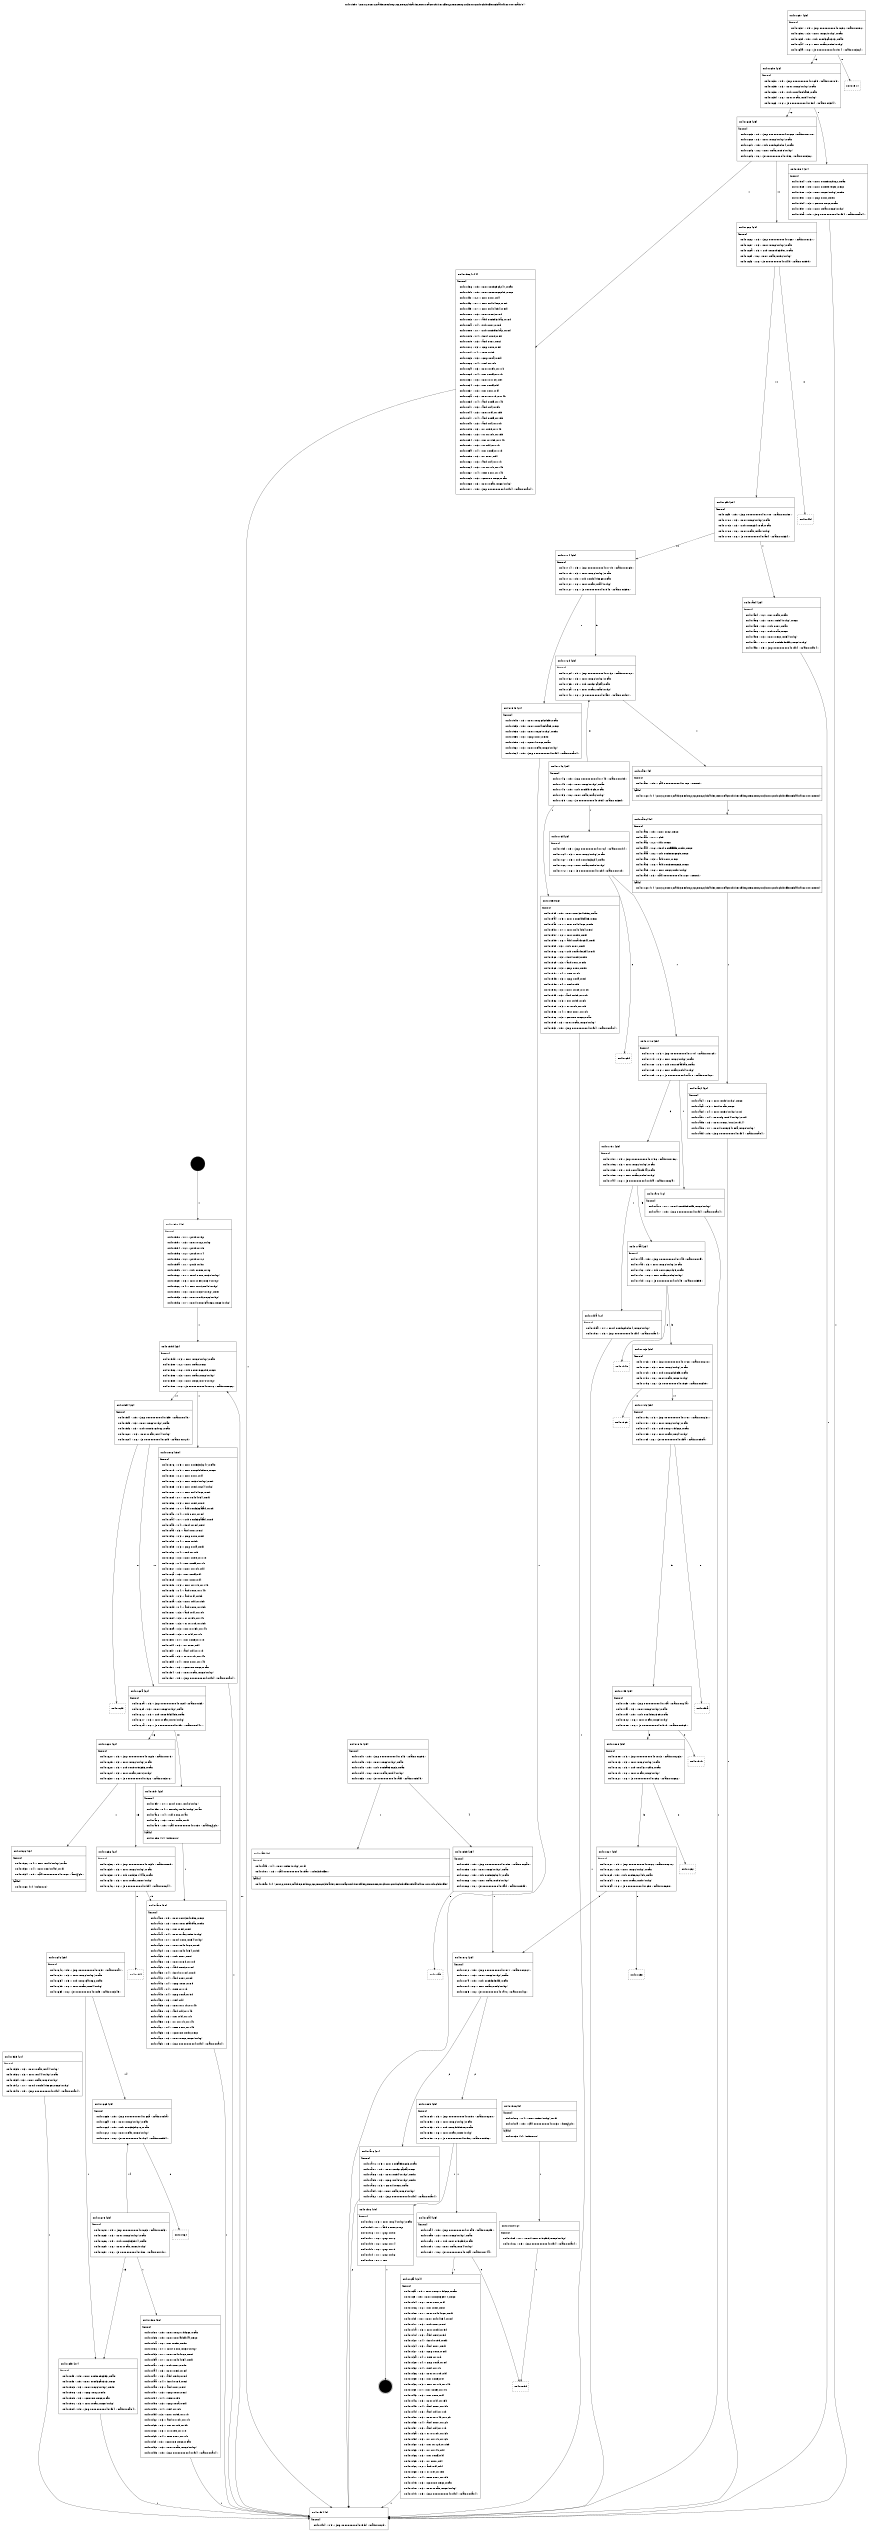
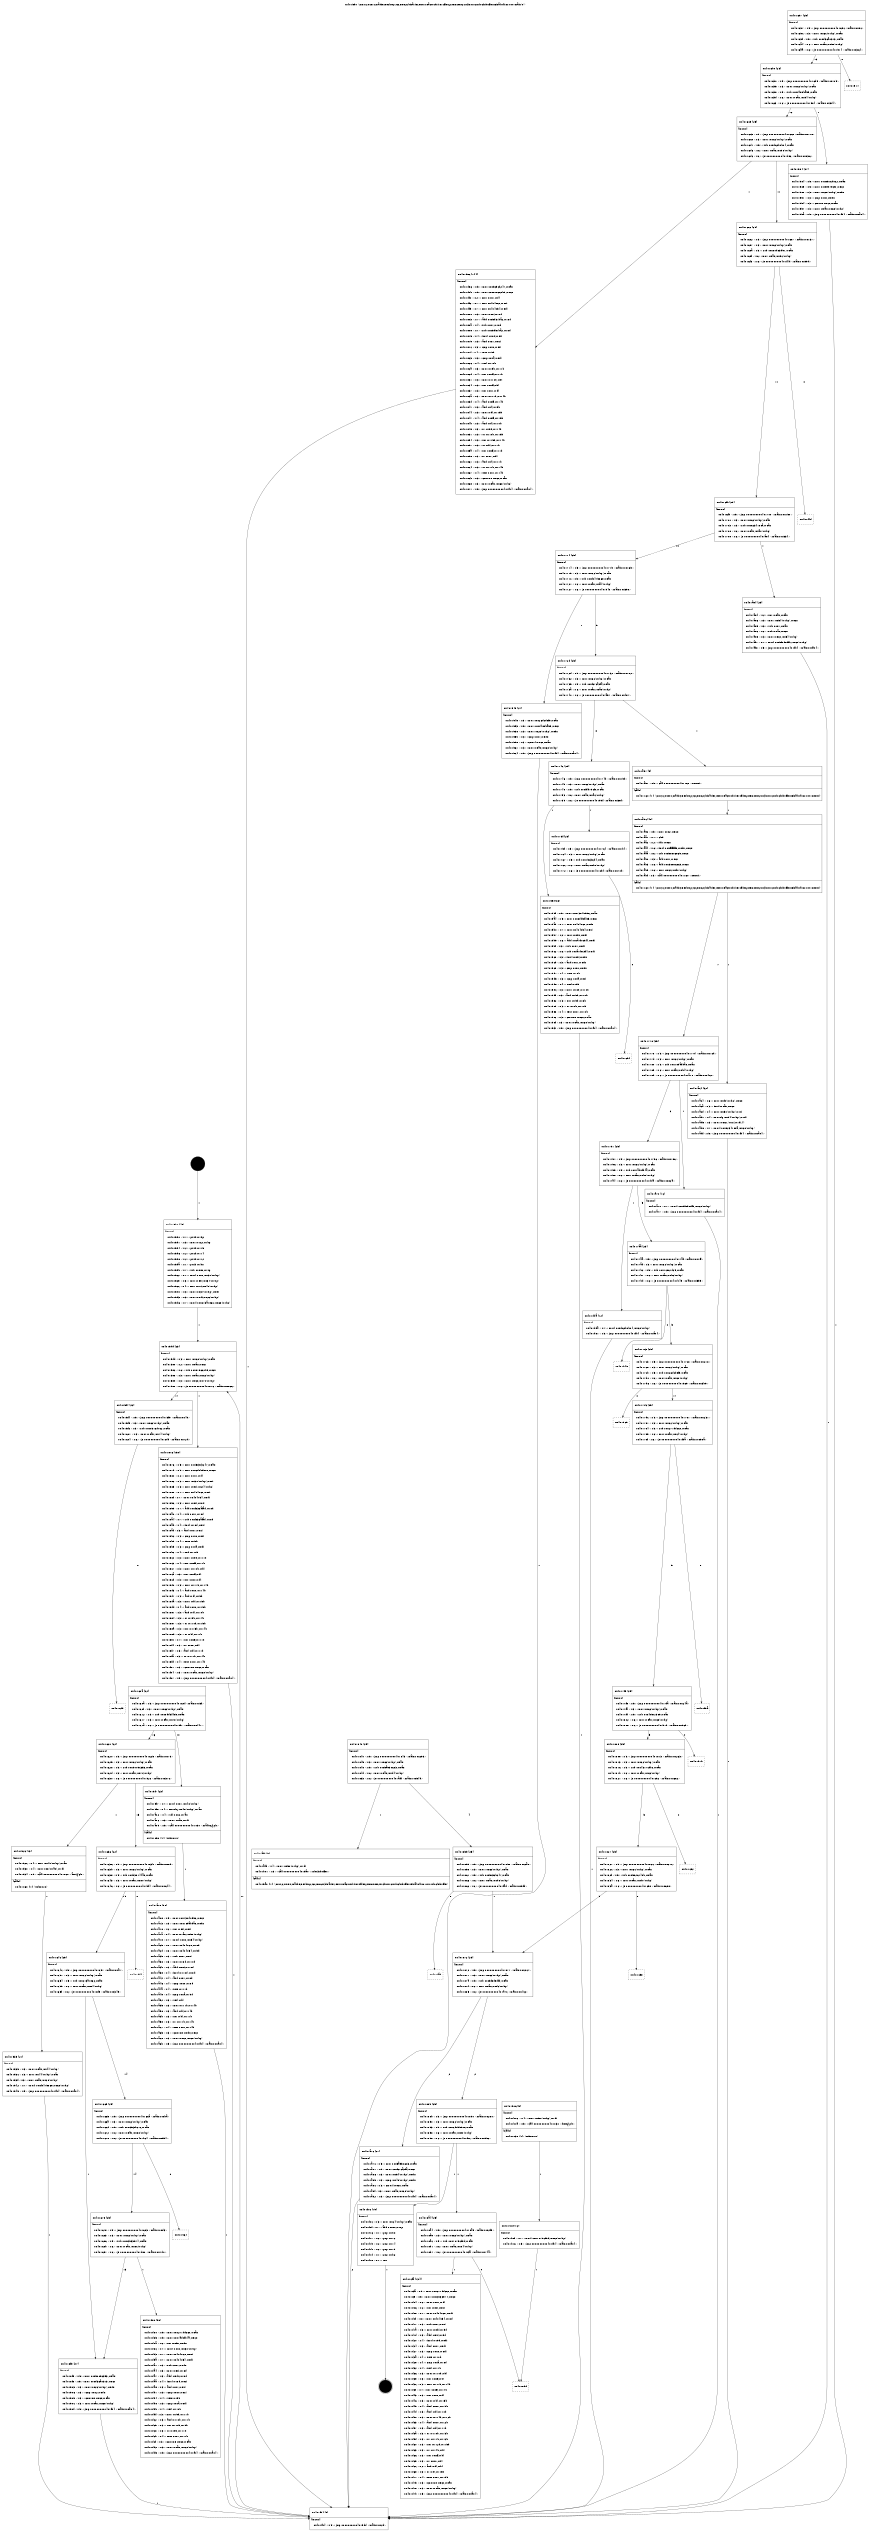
edge "0x401746 [25]" -> "0x40172d [25]": reversed
edge "0x40175f [25]" -> "0x401778 [25]": now "0x401a9c [40]" -> "0x401778 [25]"
edge "0x4015f4 [22]" -> "0x40160a [22]": removed, label "17"
edge "0x401636 [22]" -> "0x401a0e [98]": now "0x401636 [22]" -> "0x40164c [25]"
edge "0x40192c [13]" -> "0x401939 [21]": added, label "1"
edge "0x40167e [25]" -> "0x401665 [25]": reversed
edge "0x401cfa [134]" -> "0x401fb4 [5]": removed, label "1"
edge "0x401d80 [90]" -> "0x401fb4 [5]": removed, label "1"
